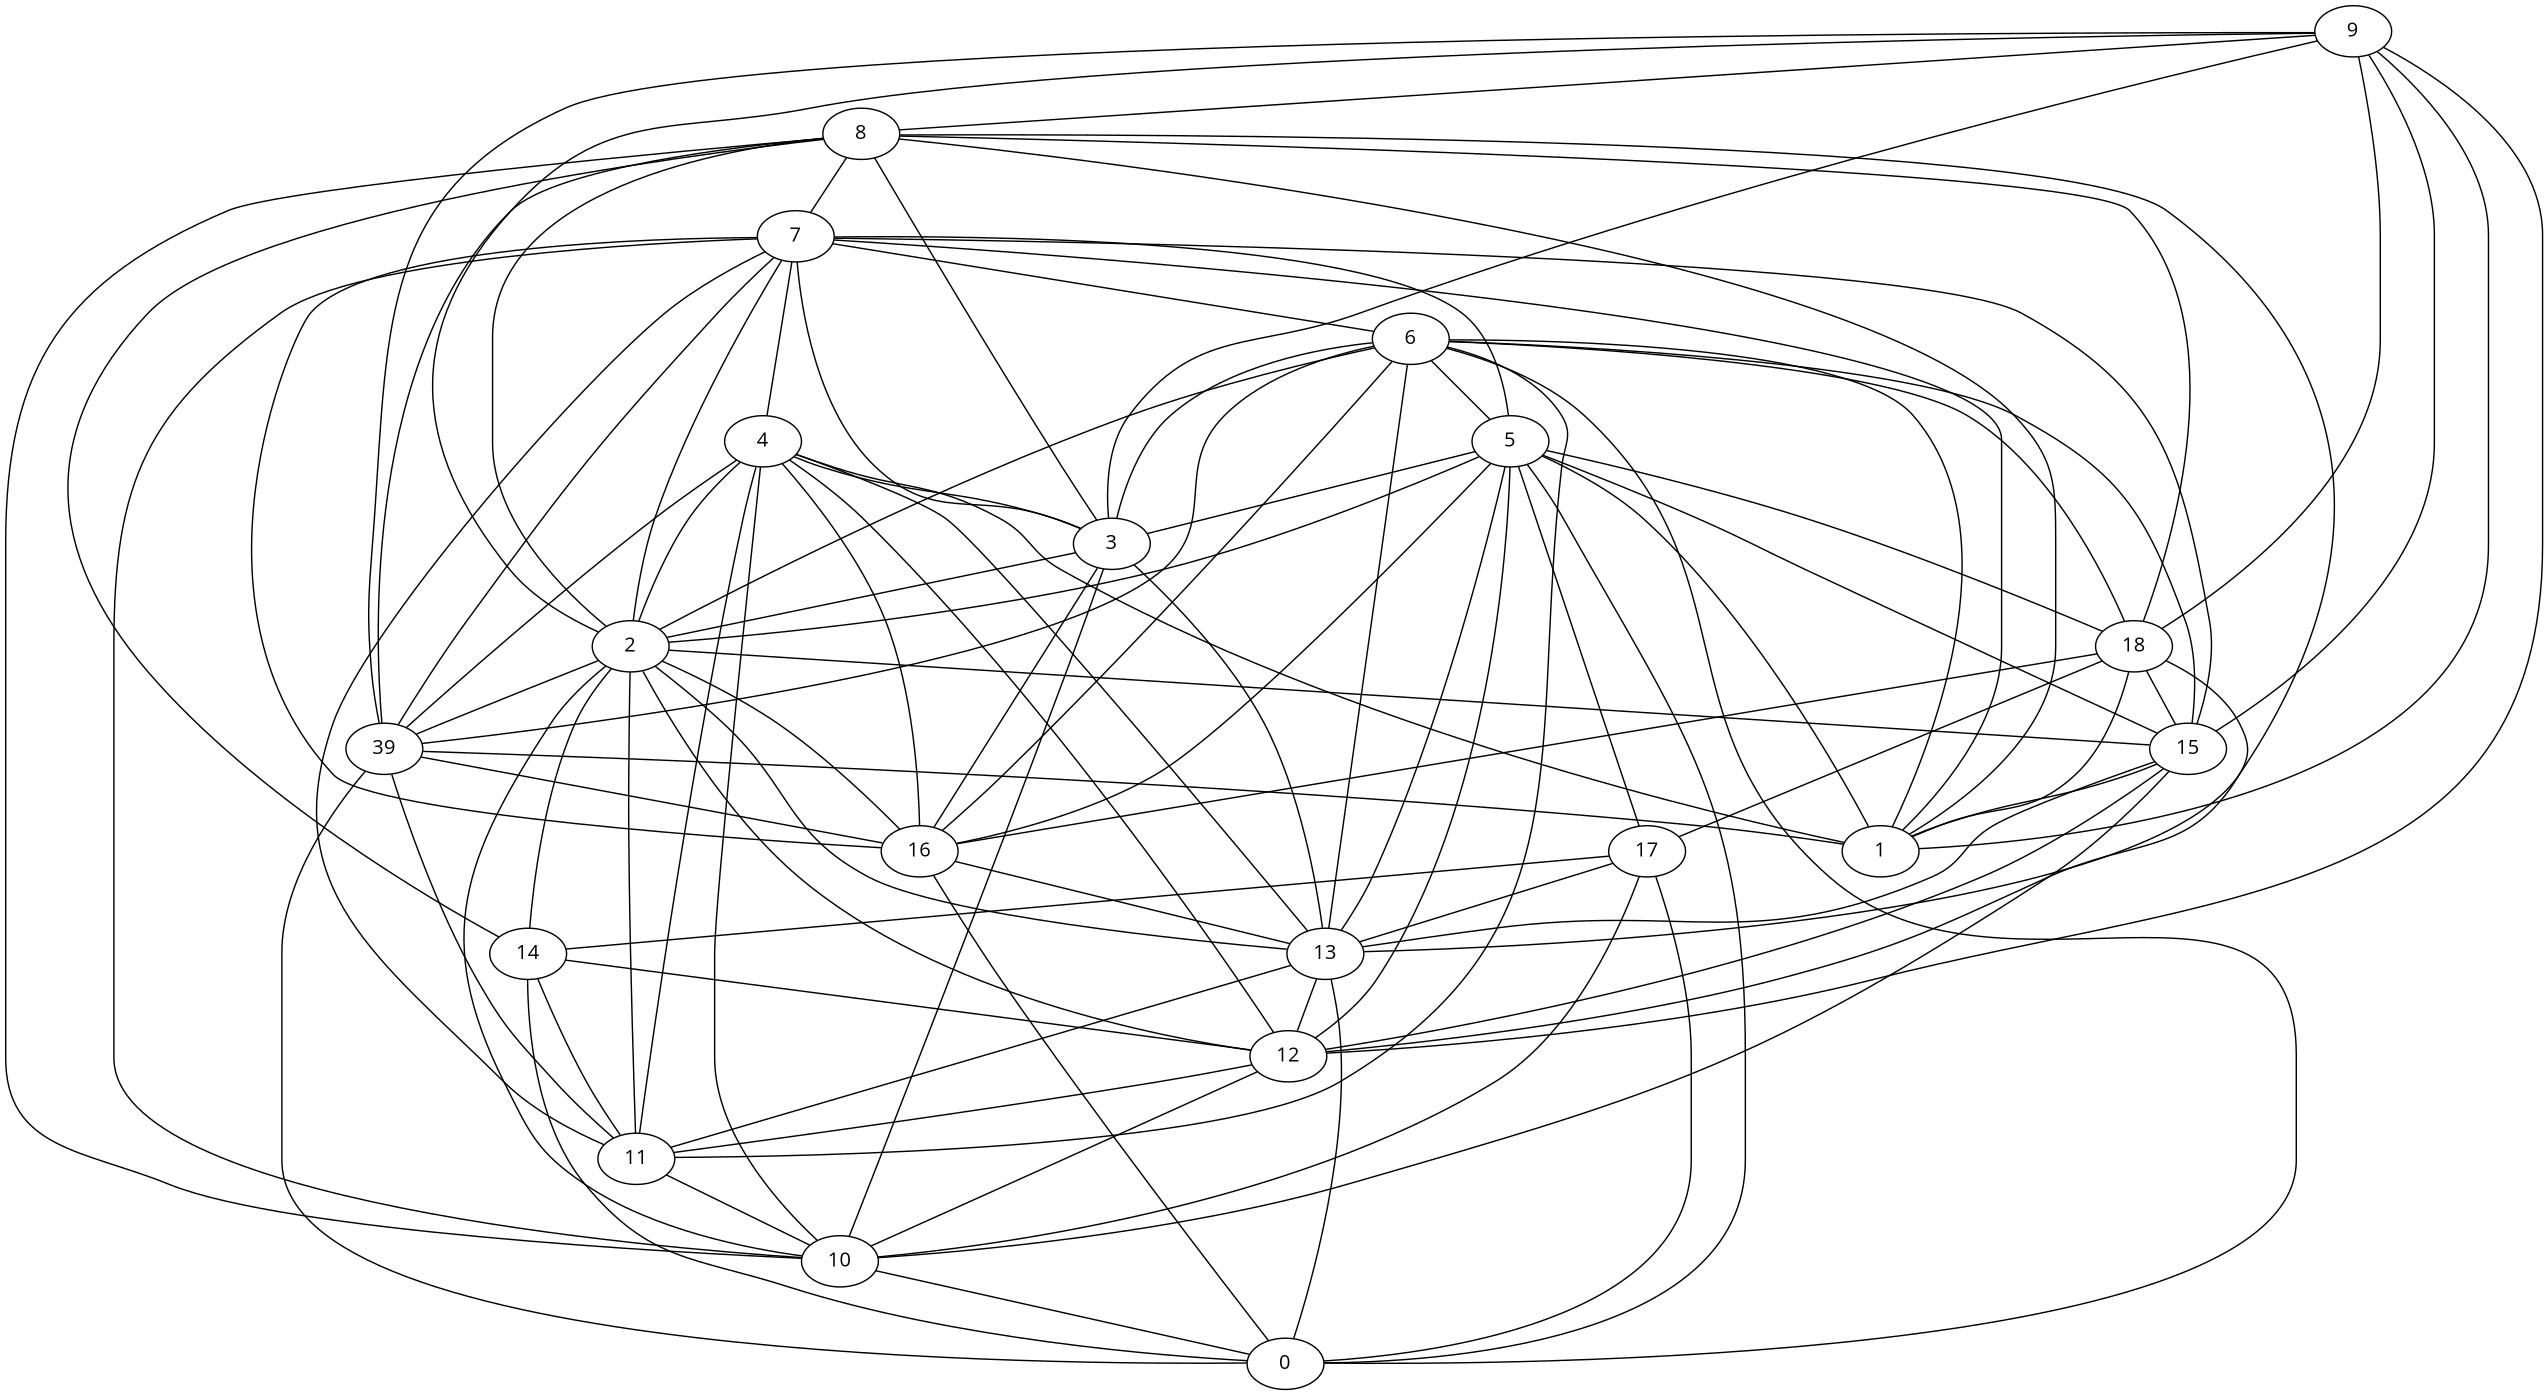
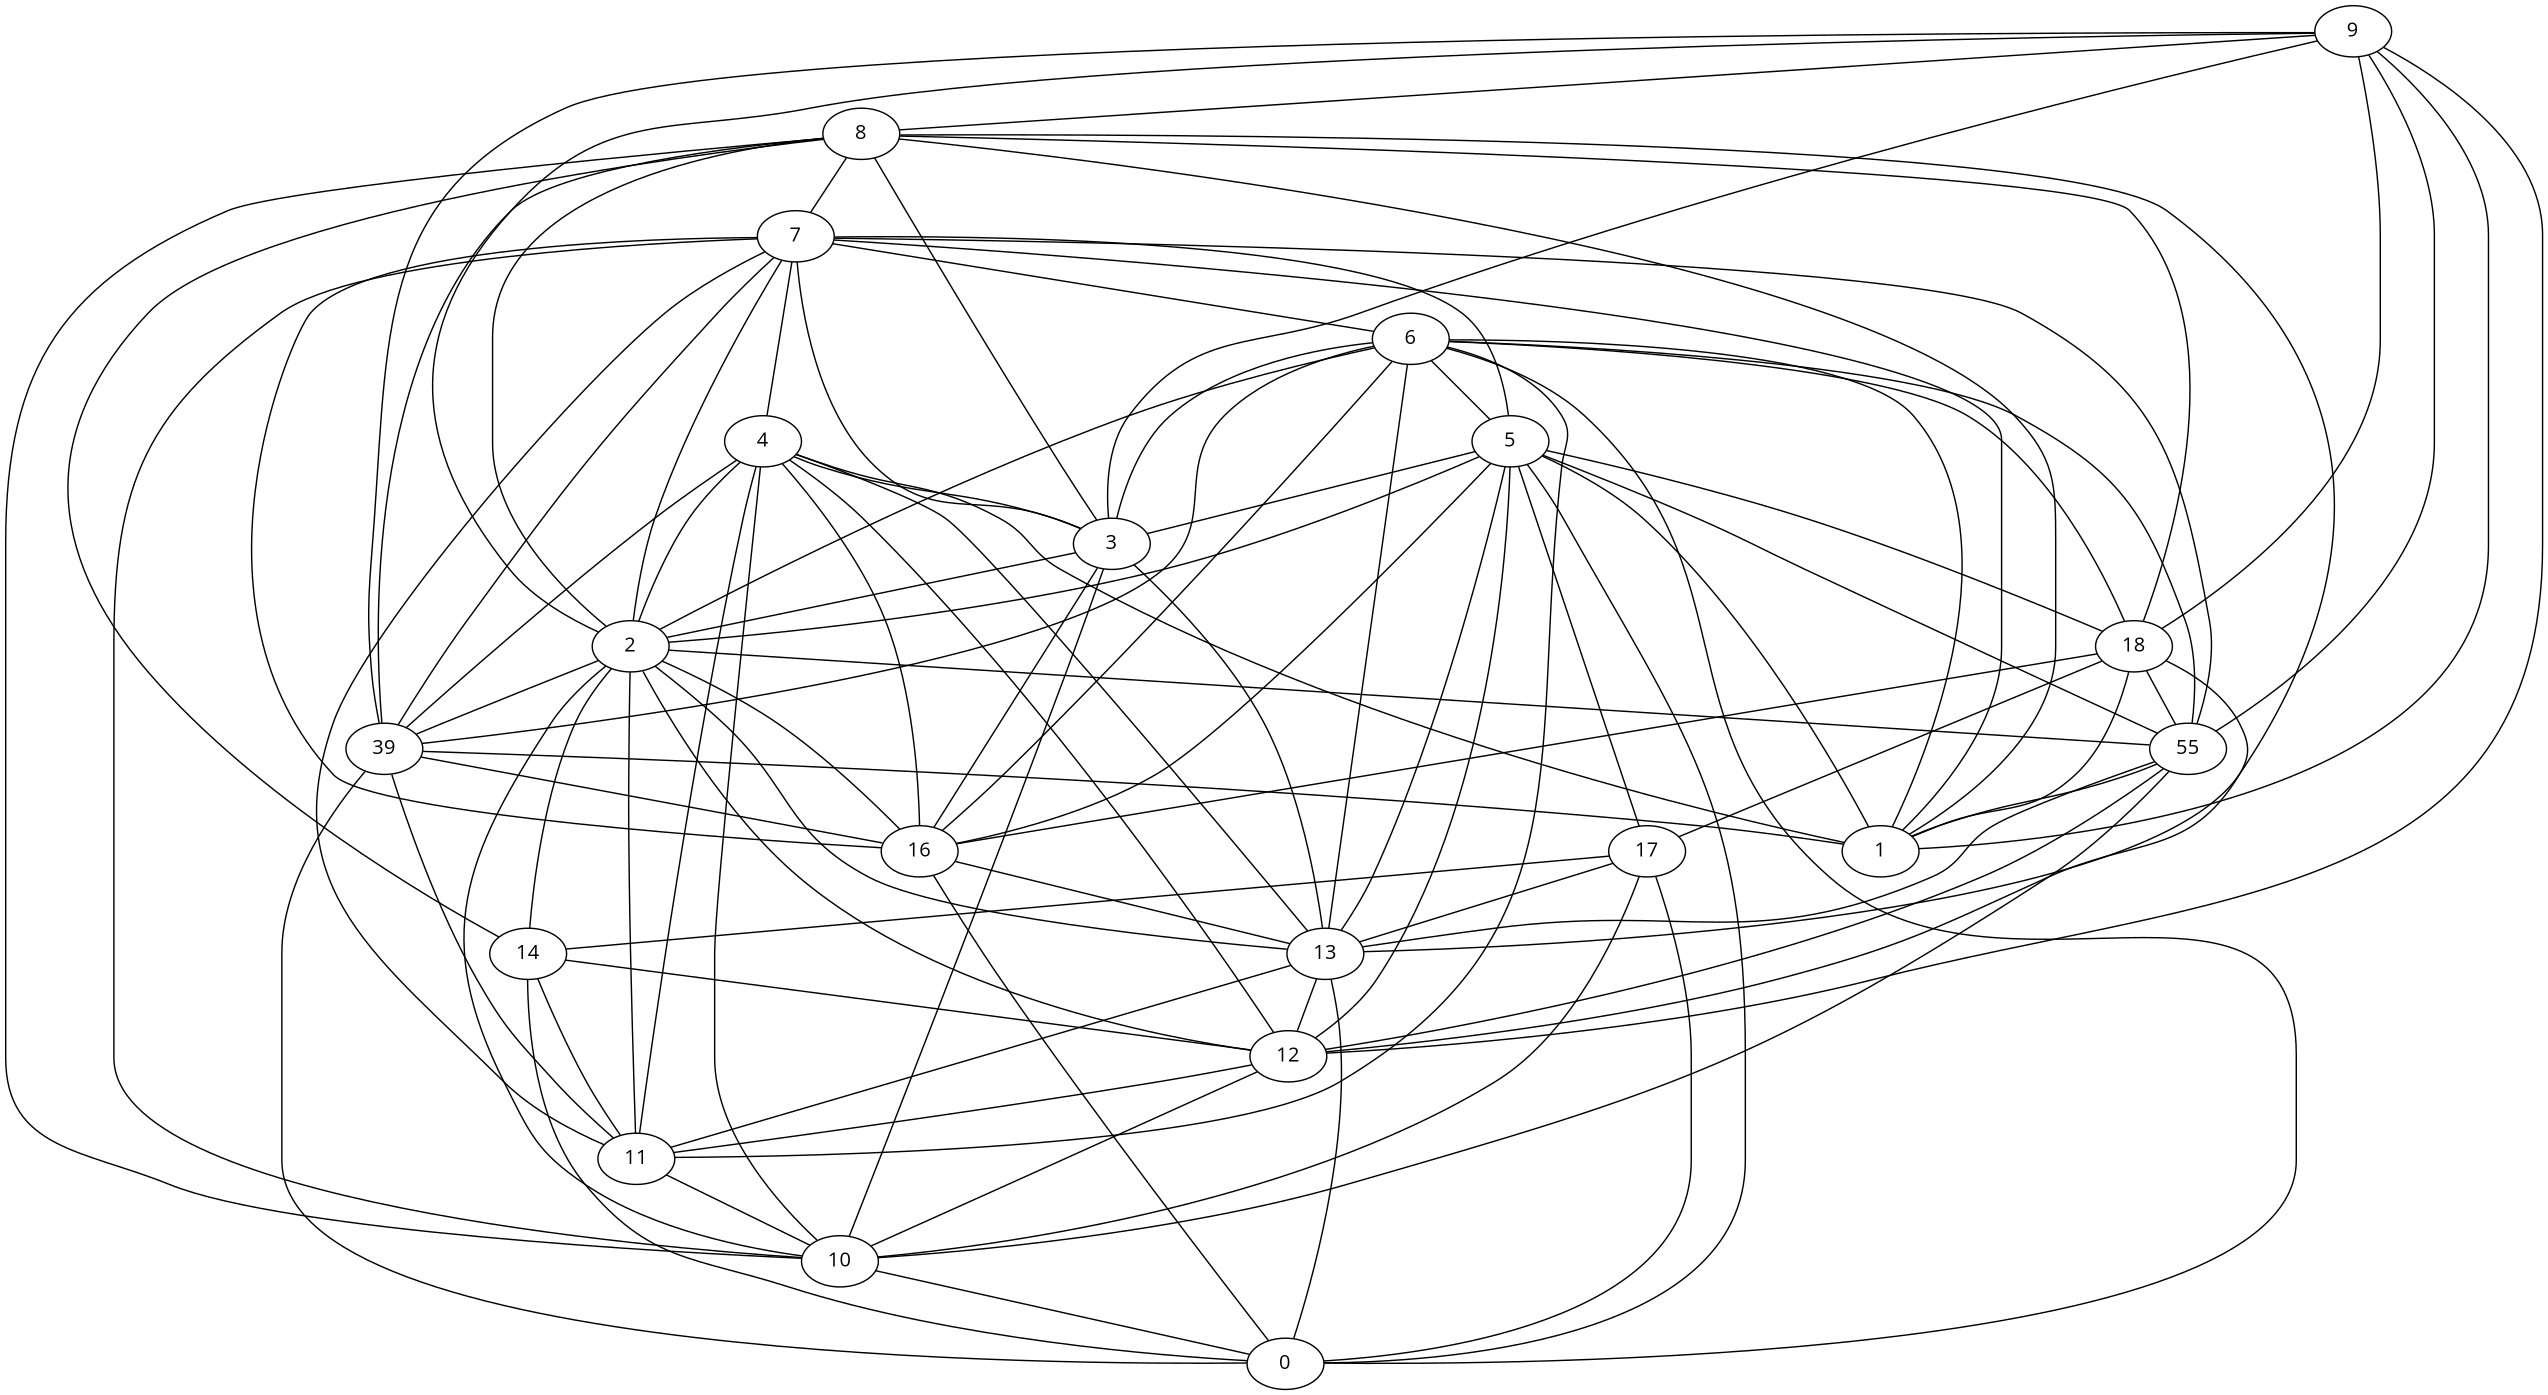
node "15": label "15" -> "55"
